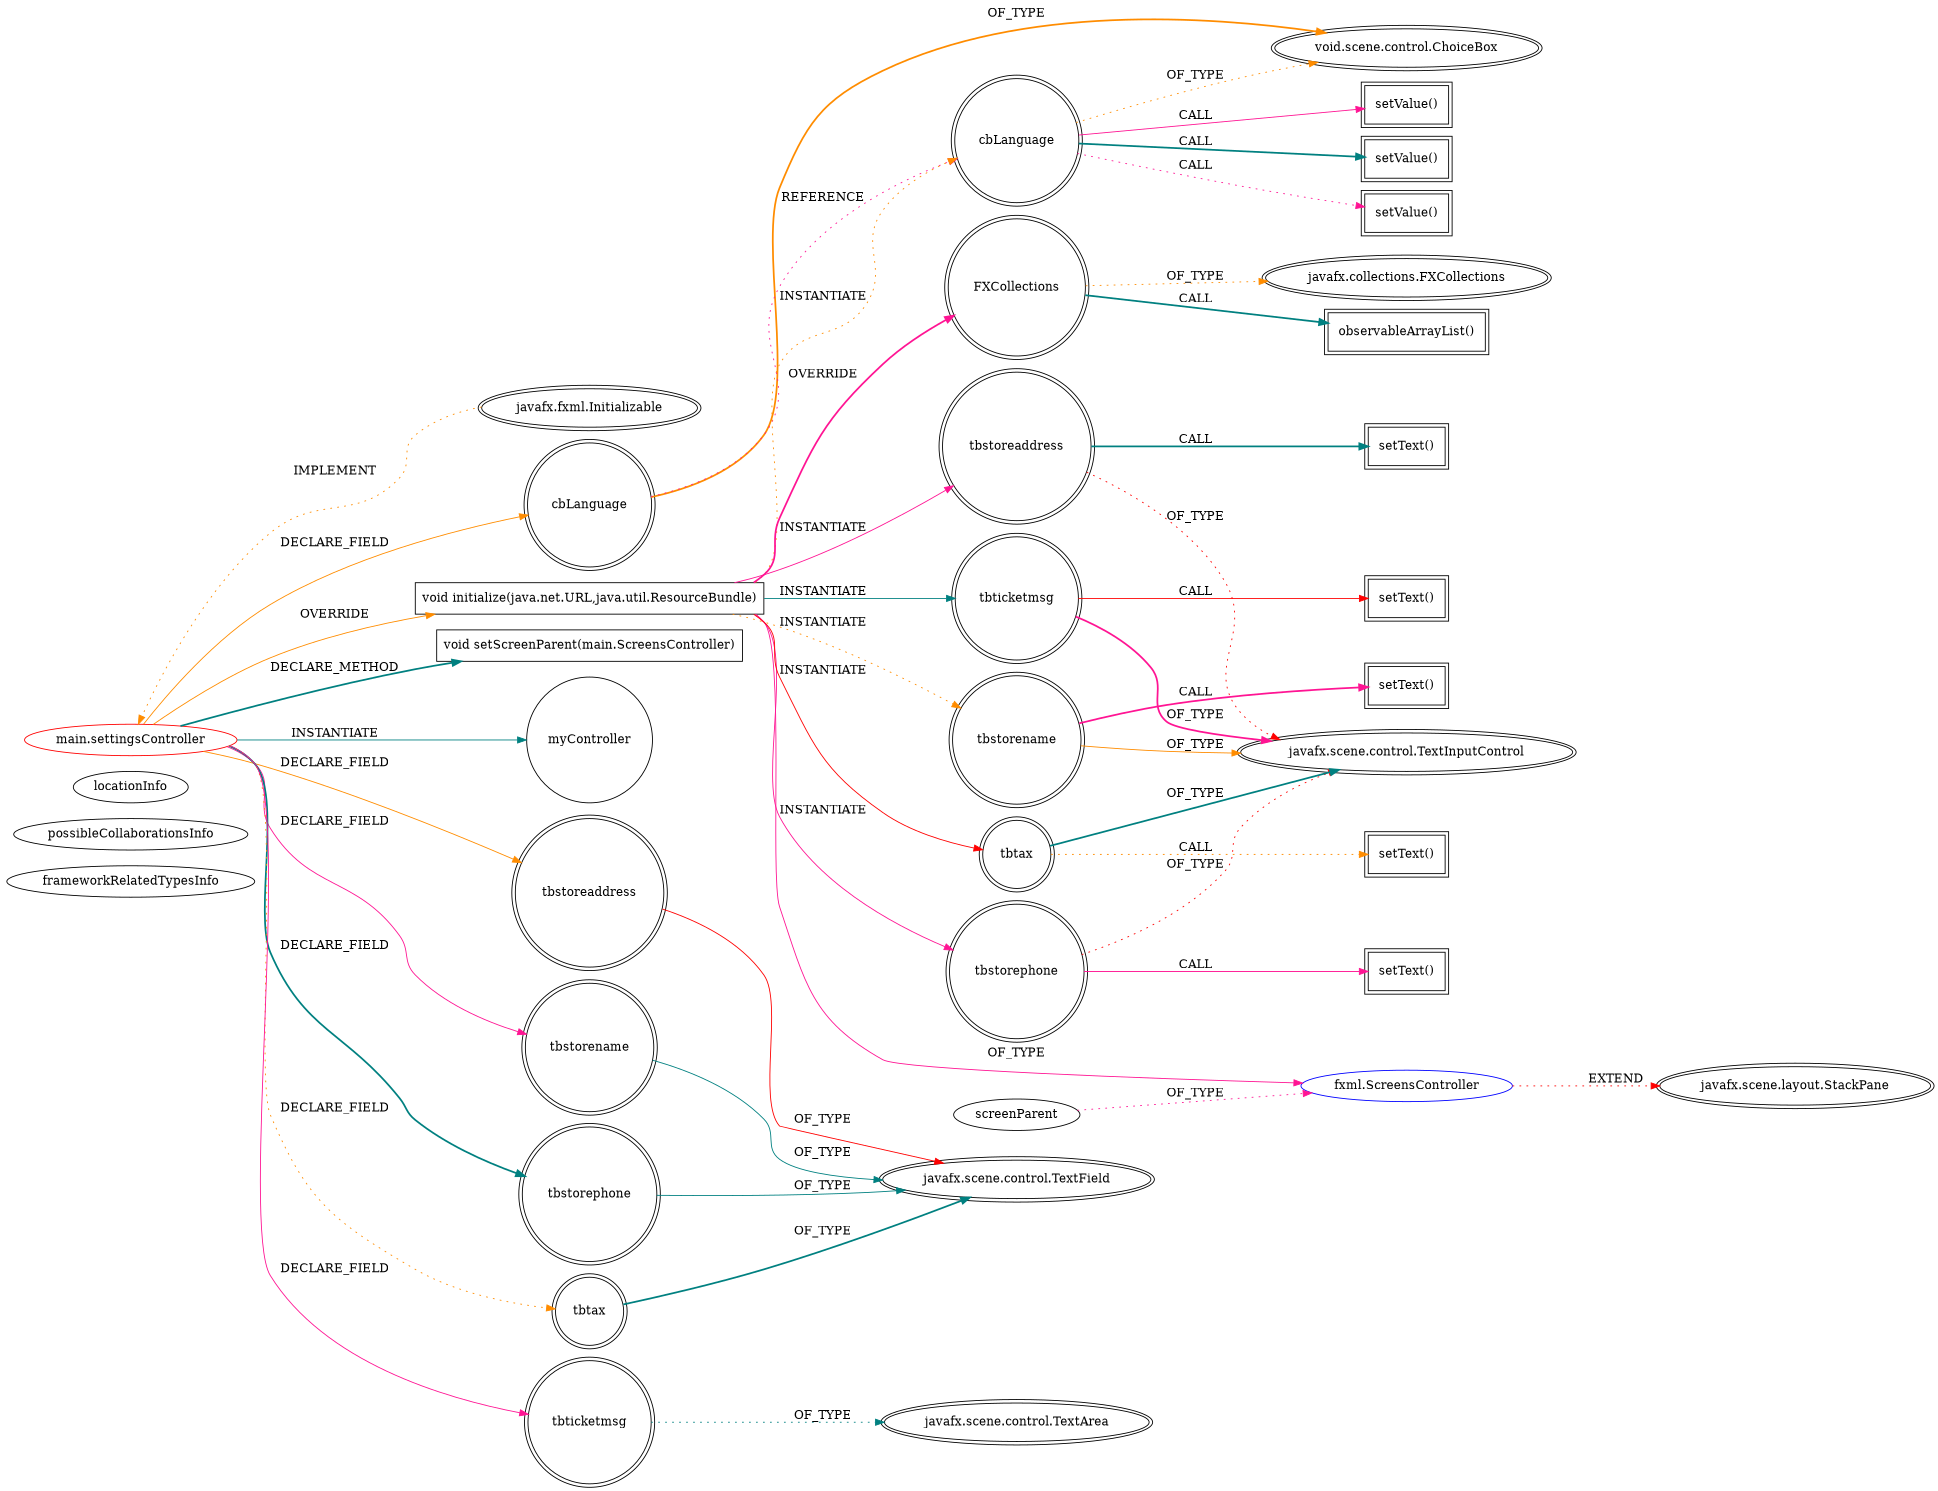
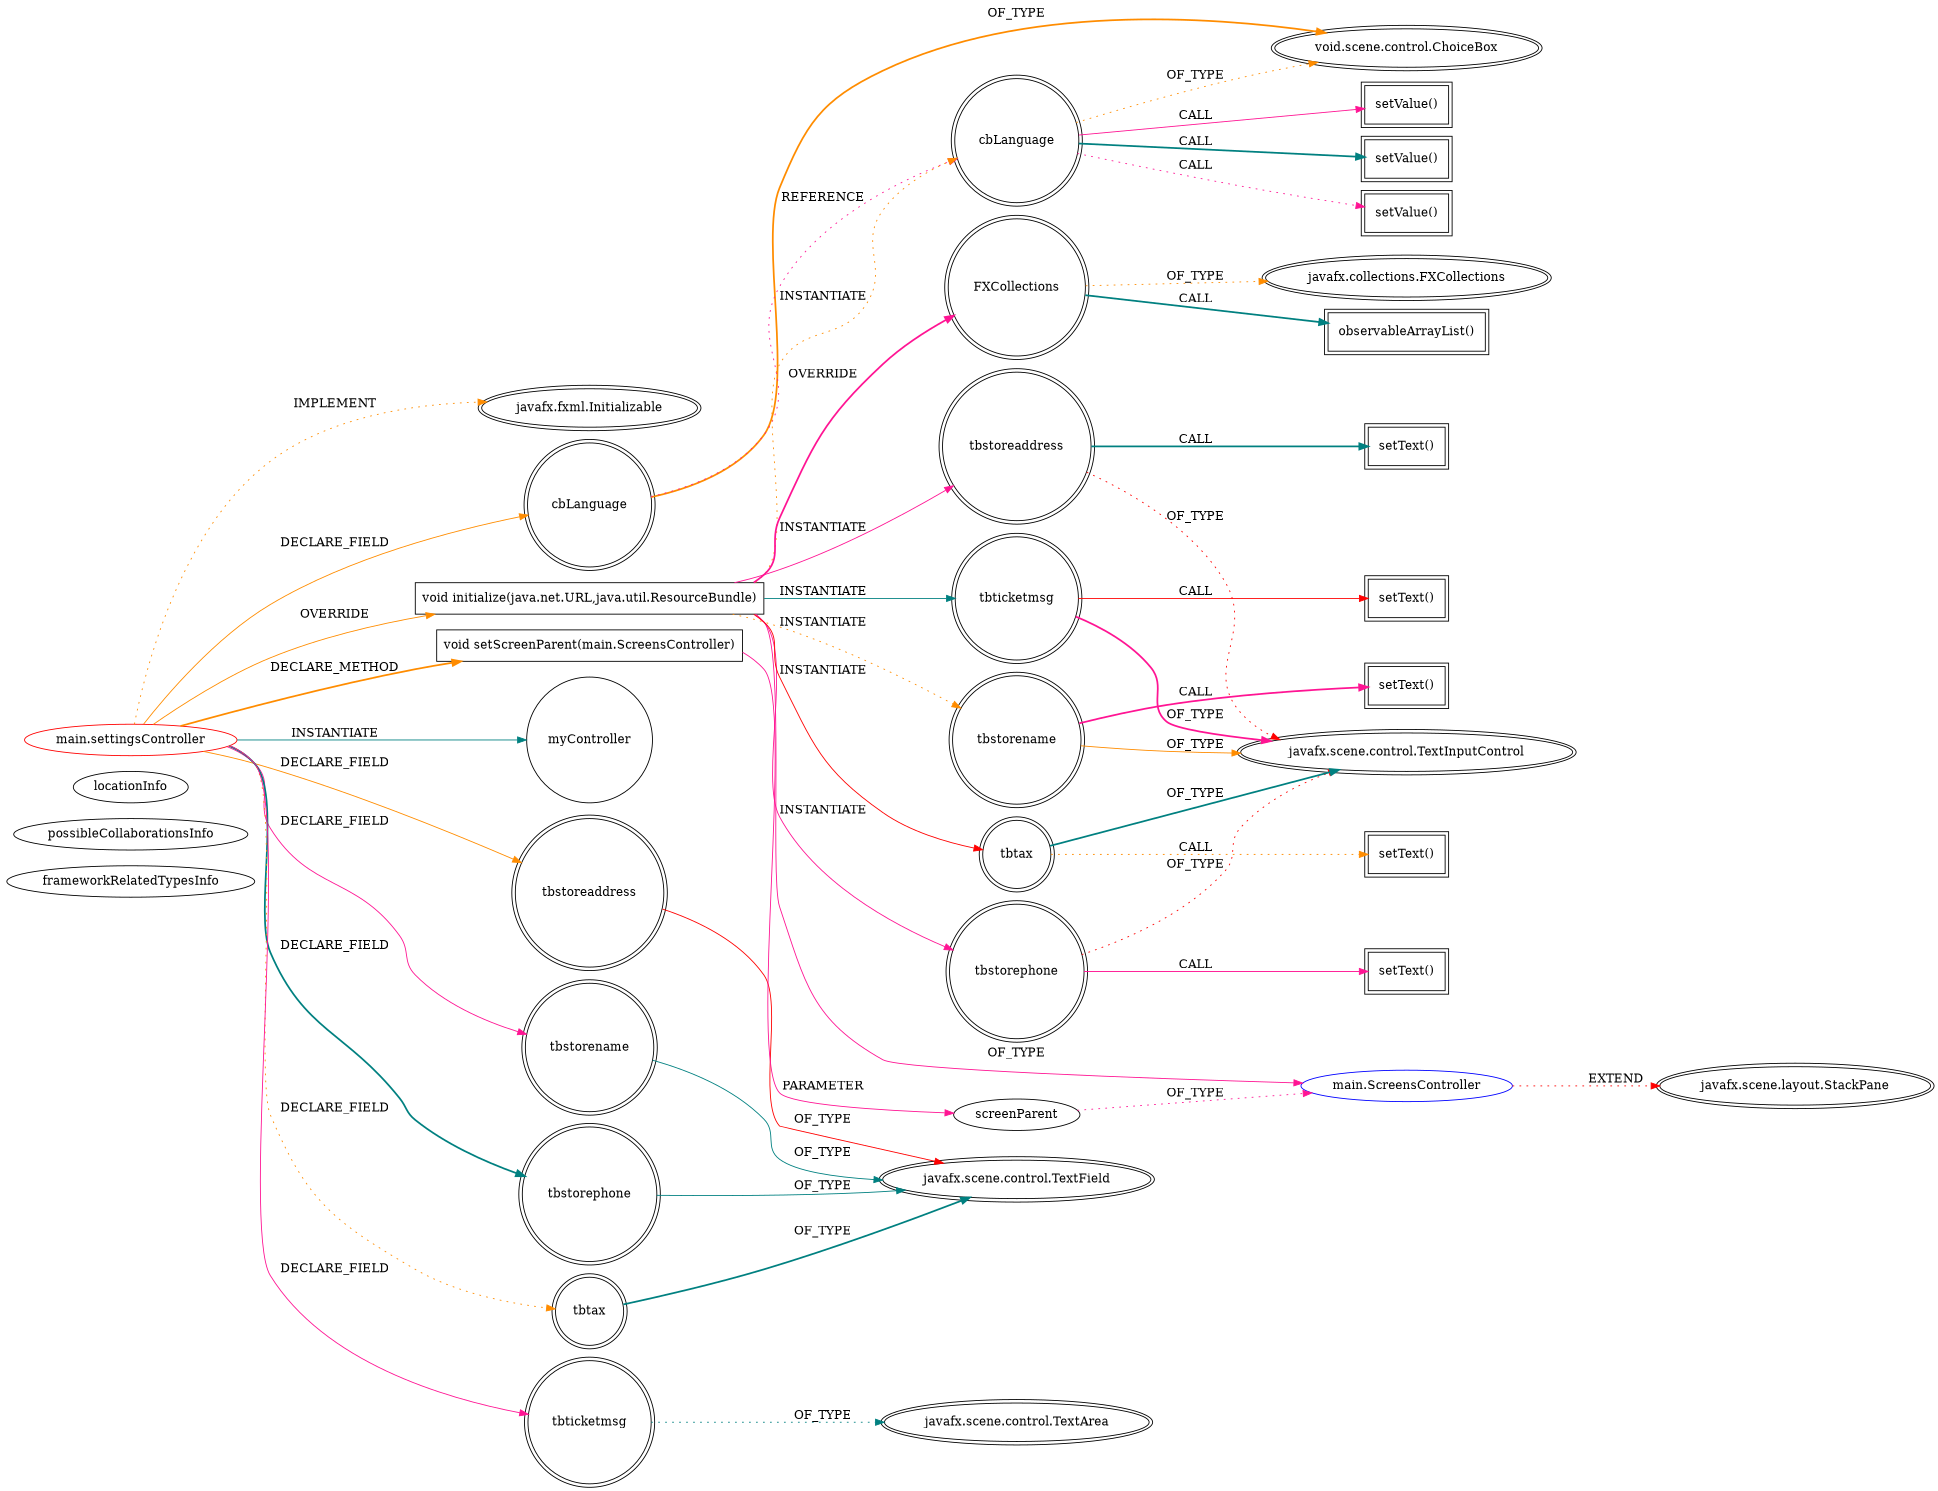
edge "javafx.fxml.Initializable" -> "main.settingsController": reversed
edge "main.settingsController" -> "void setScreenParent(main.ScreensController)": color teal -> darkorange
edge "void setScreenParent(main.ScreensController)" -> "screenParent": added, label "PARAMETER"
node "fxml.ScreensController": label "fxml.ScreensController" -> "main.ScreensController"
